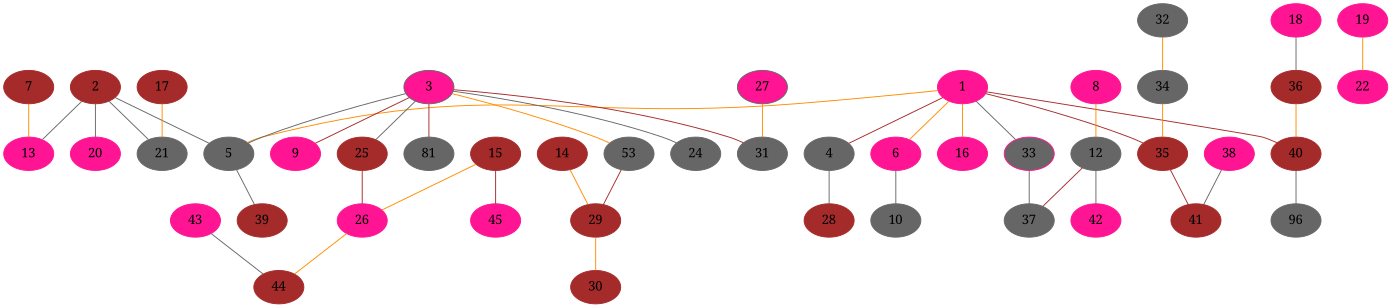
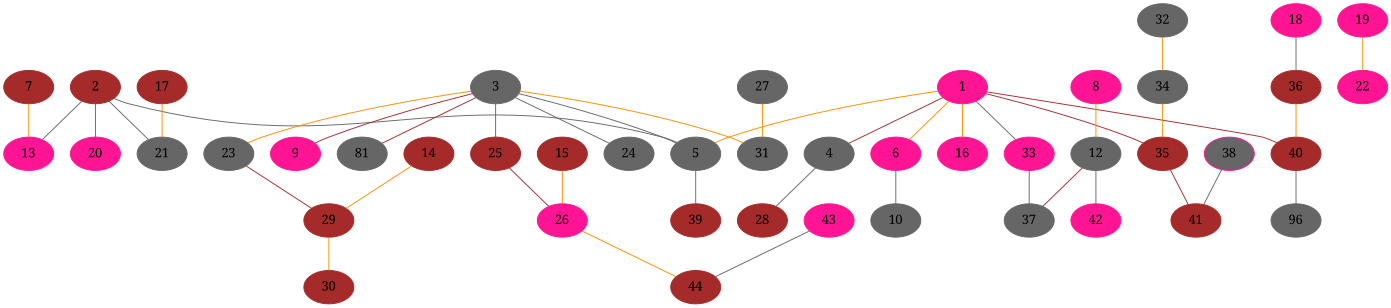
node "3": fillcolor deeppink -> gray40
node "27": fillcolor deeppink -> gray40
edge "3" -- "31": color brown -> darkorange
node "53": label "53" -> "23"
node "33": fillcolor gray40 -> deeppink
node "38": fillcolor deeppink -> gray40
node "45": removed
